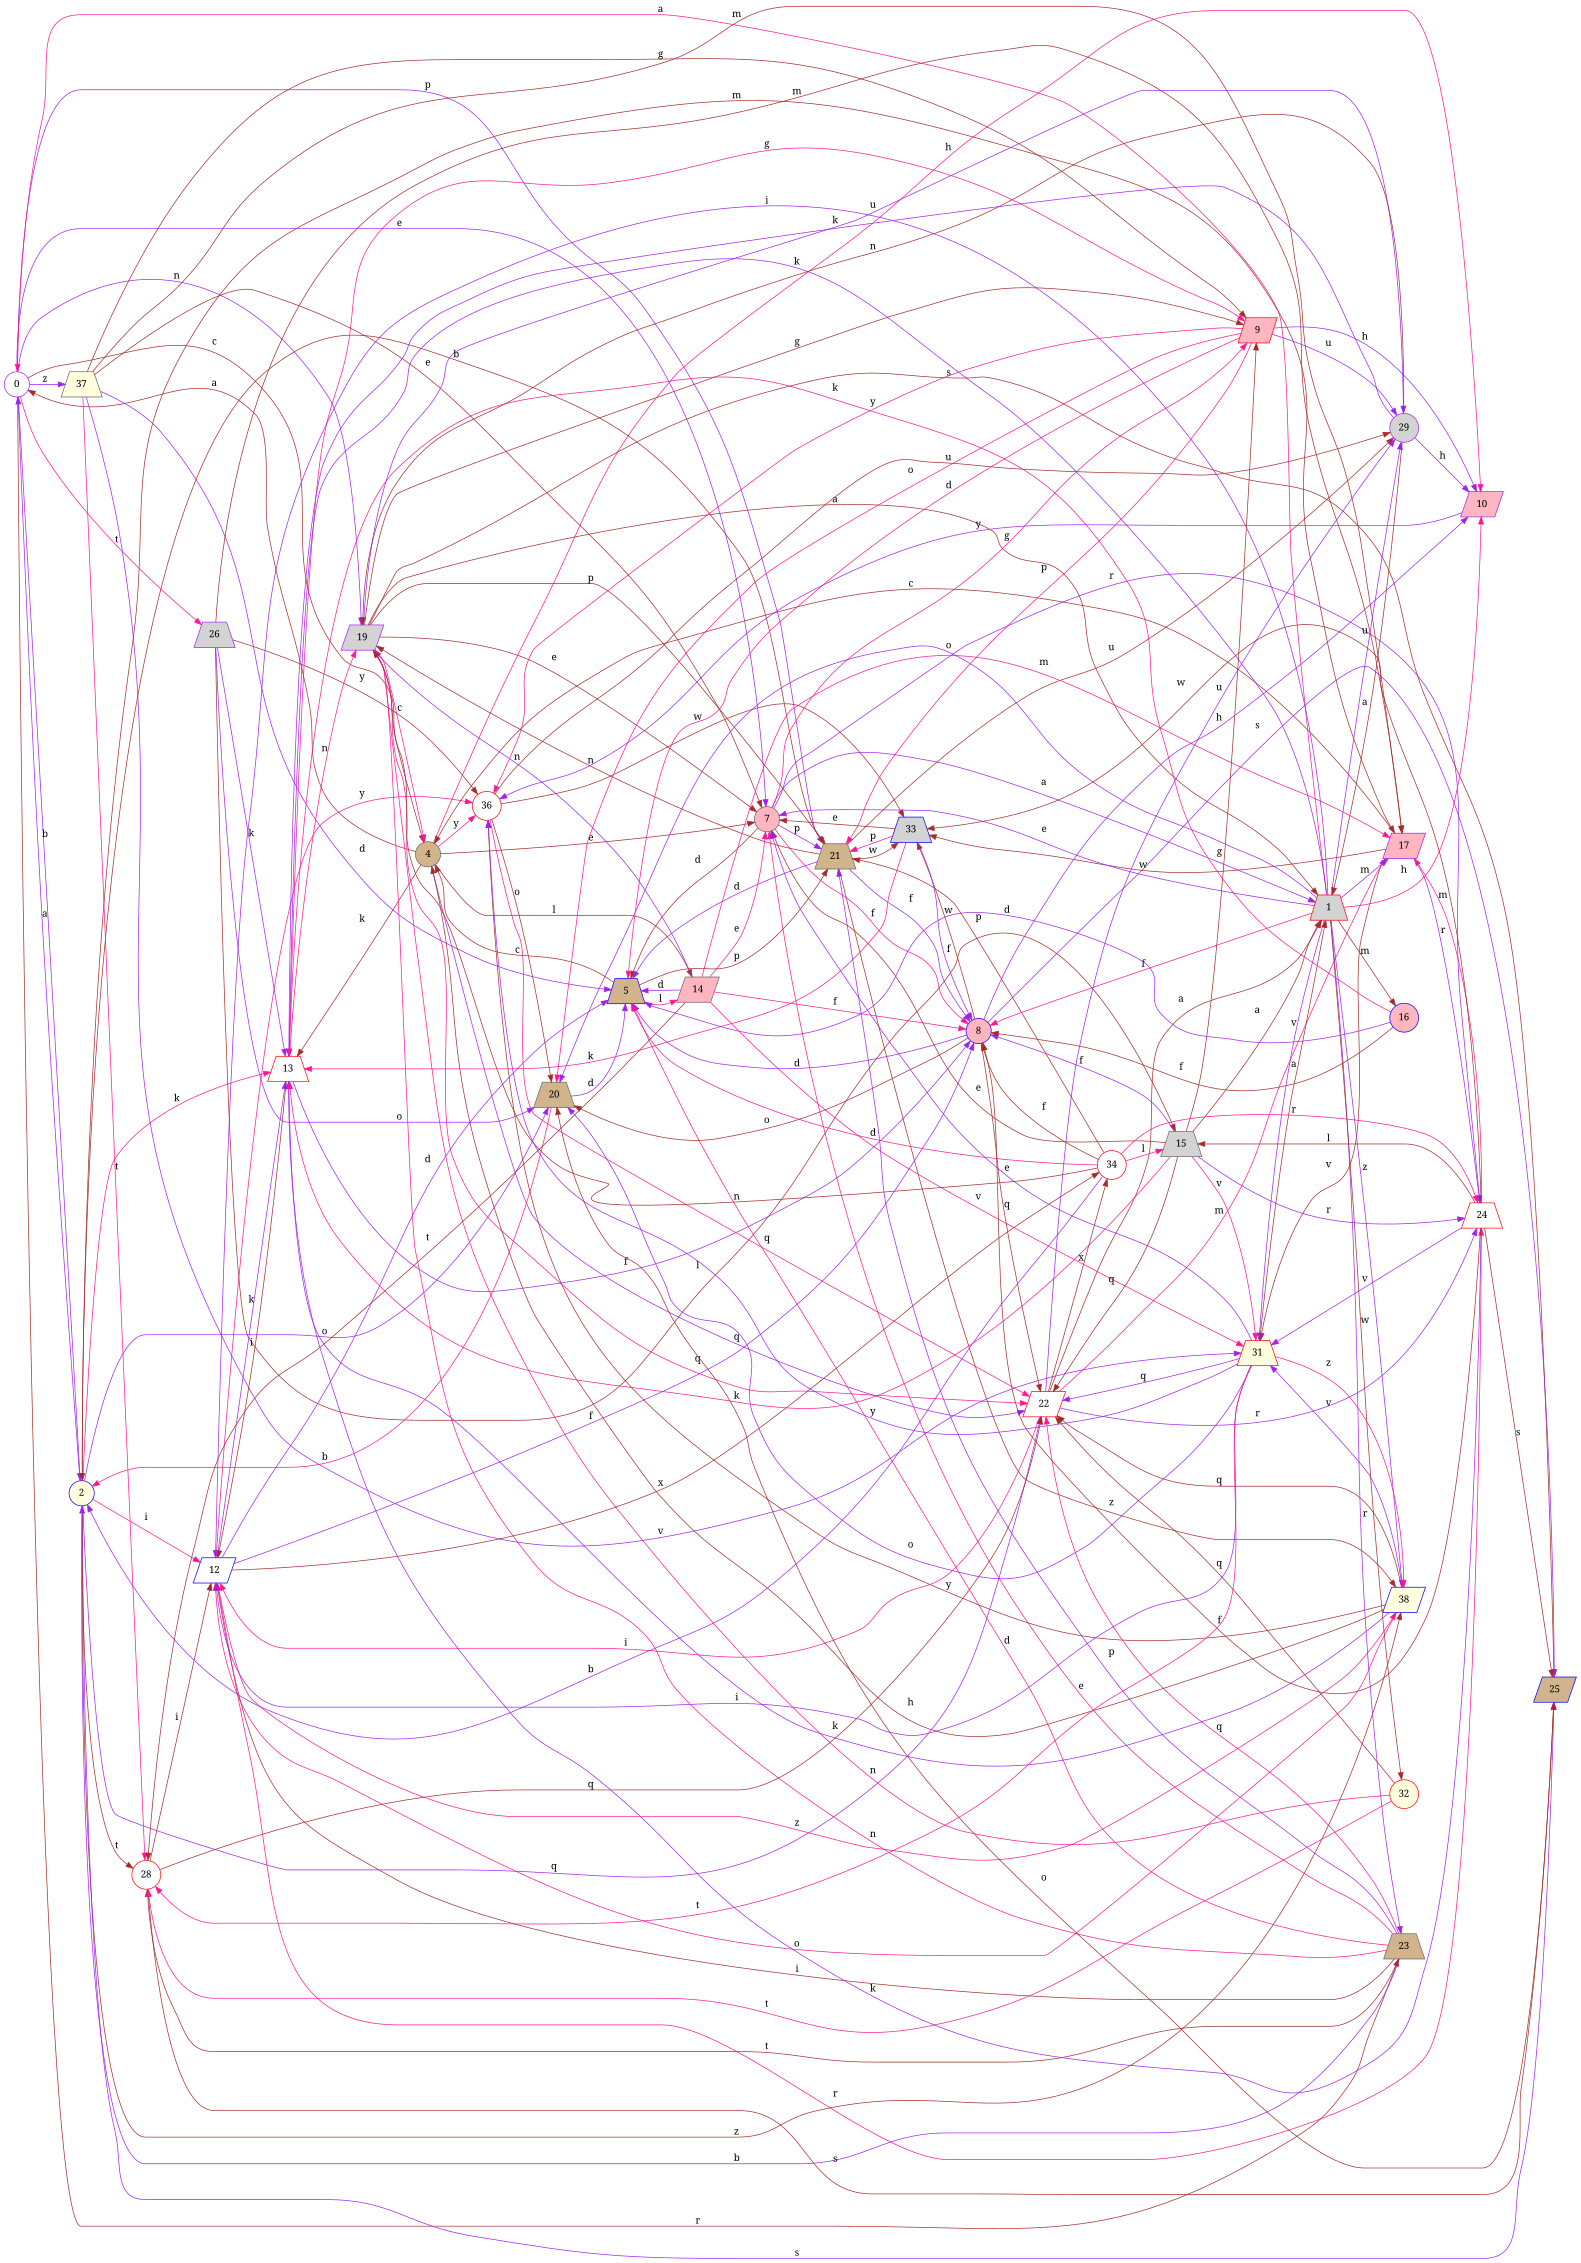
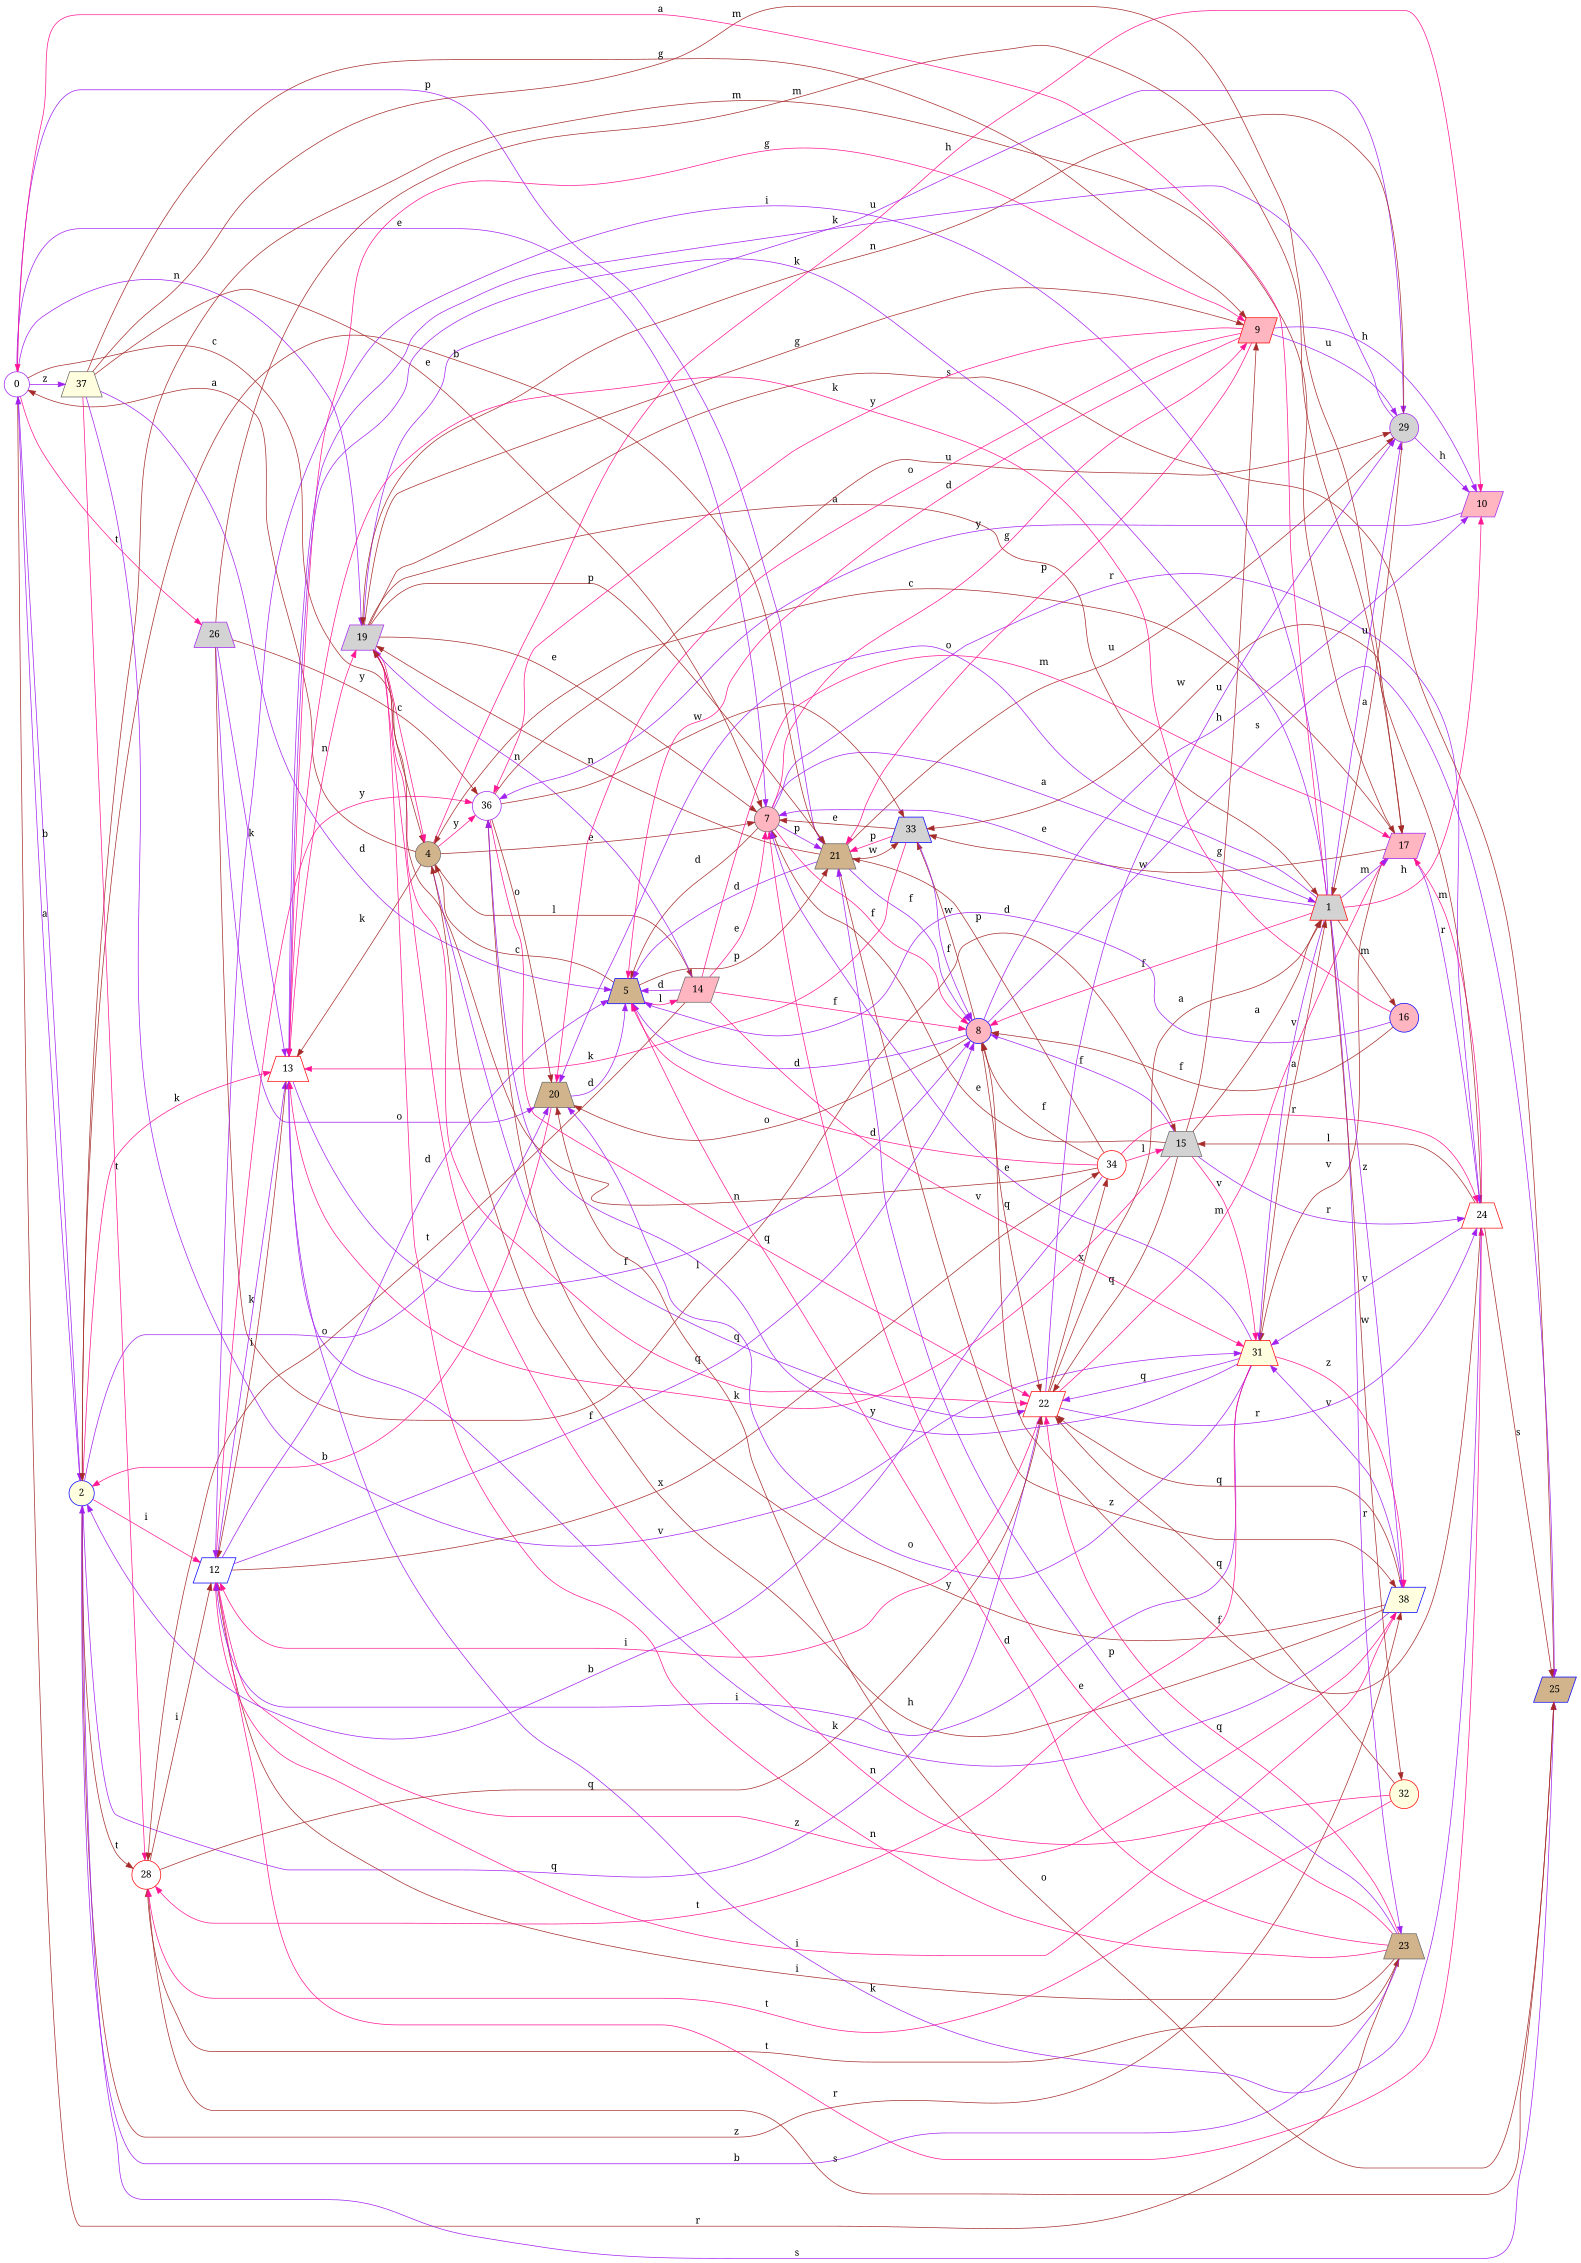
node "36": color red -> purple
edge "38" -> "12": label "o" -> "i"
